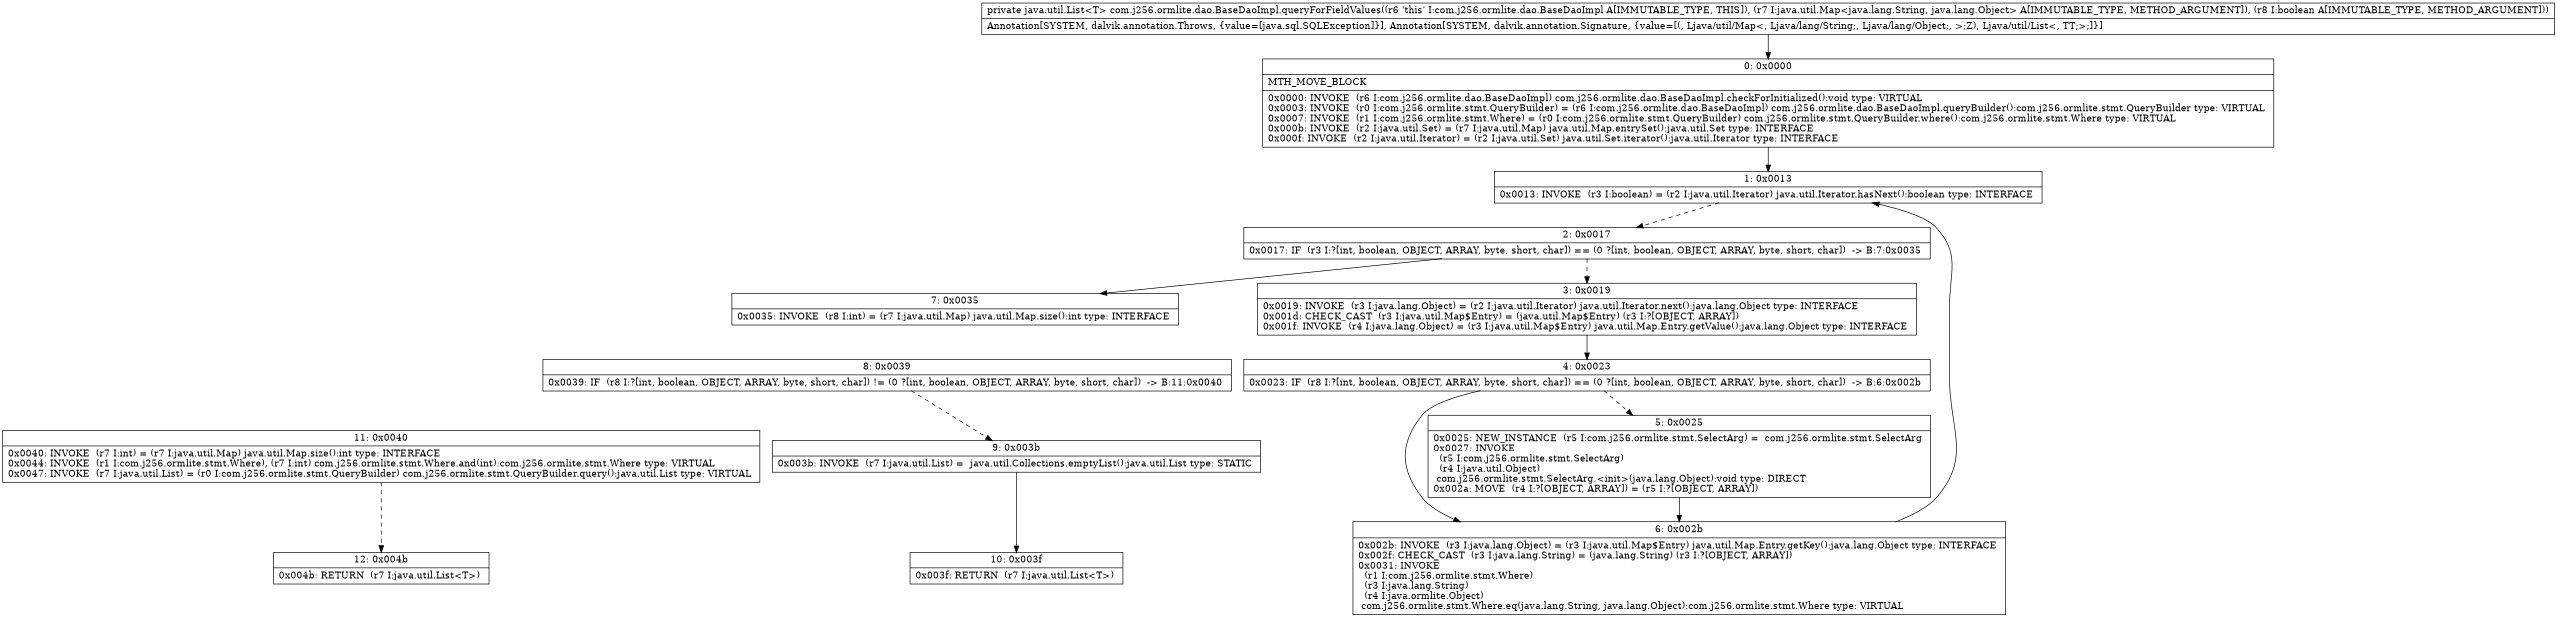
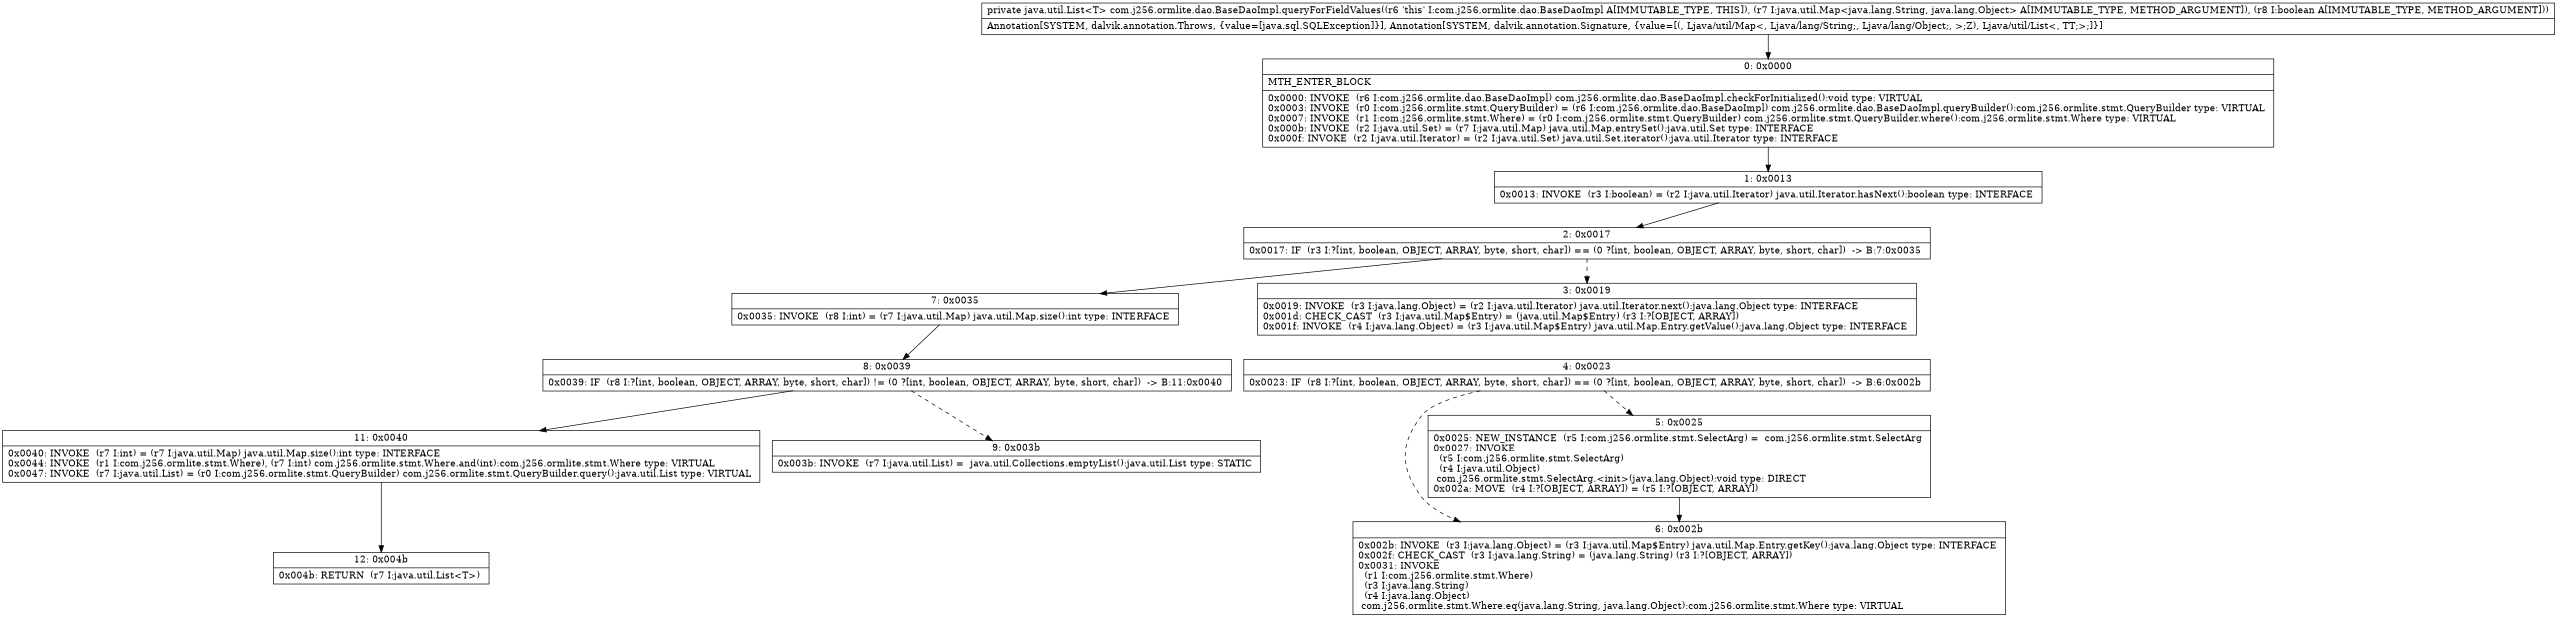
node "0: 0x0000": text "MTH_MOVE_BLOCK" -> "MTH_ENTER_BLOCK"
edge "1: 0x0013" -> "2: 0x0017": style dashed -> solid
edge "7: 0x0035" -> "8: 0x0039": added
edge "3: 0x0019" -> "4: 0x0023": removed
edge "6: 0x002b" -> "1: 0x0013": removed
edge "8: 0x0039" -> "11: 0x0040": added
edge "4: 0x0023" -> "6: 0x002b": style solid -> dashed
edge "11: 0x0040" -> "12: 0x004b": style dashed -> solid
node "10: 0x003f": removed
node "6: 0x002b": text "(r4 I:java.ormlite.Object)" -> "(r4 I:java.lang.Object)"
